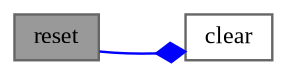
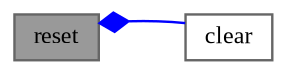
edge "reset" -> "clear": reversed
